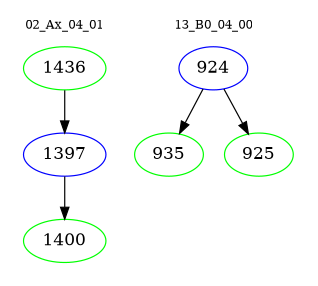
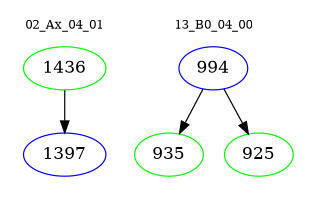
node "924": label "924" -> "994"
node "1400": removed
